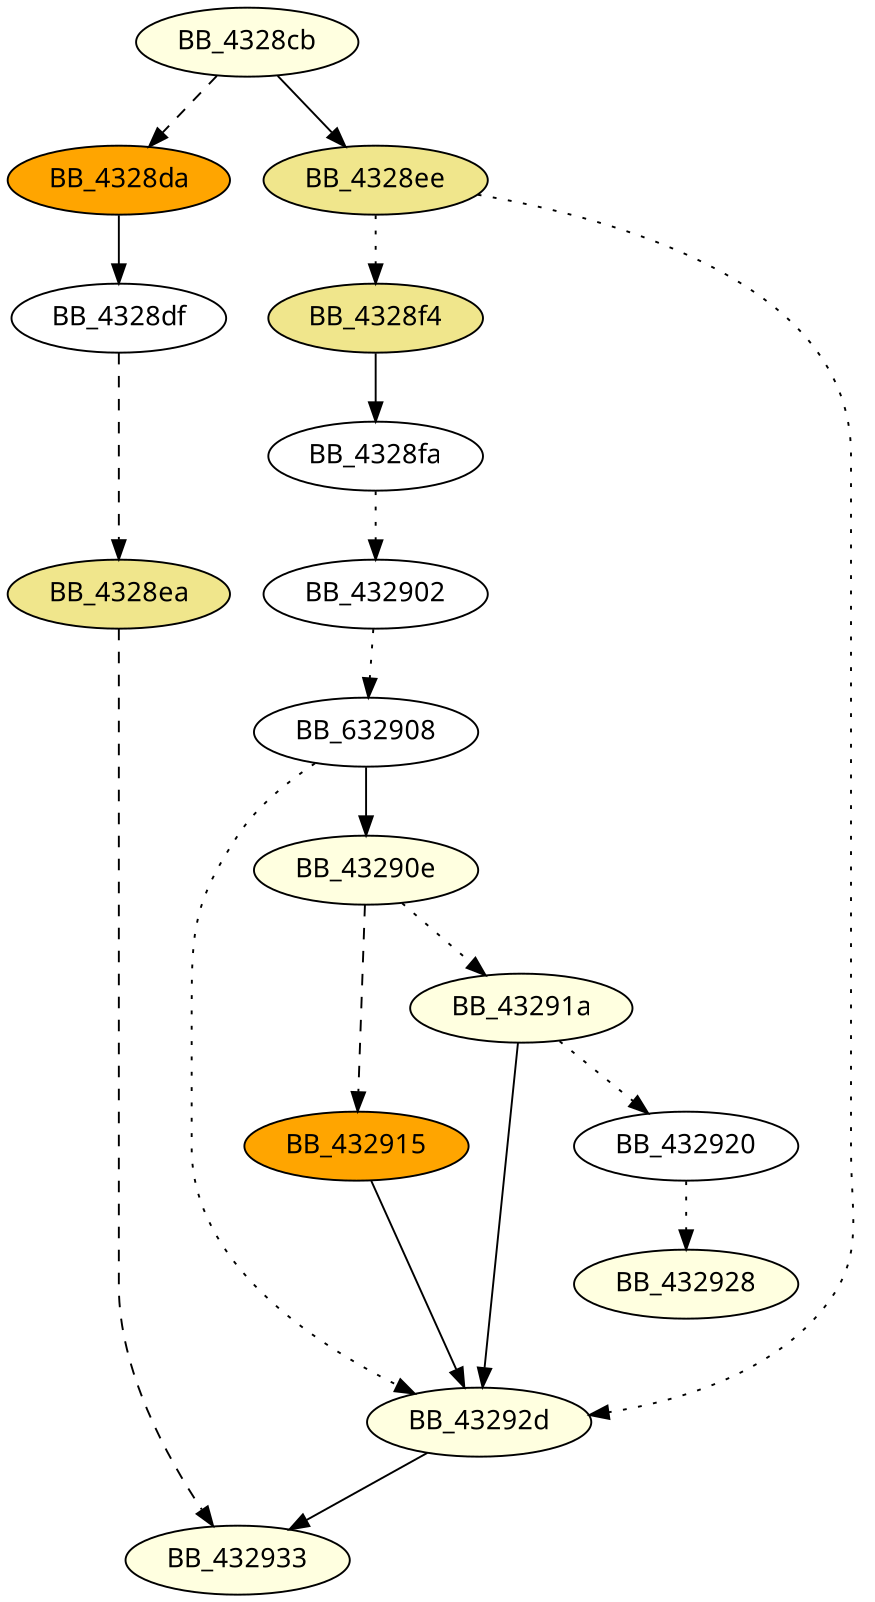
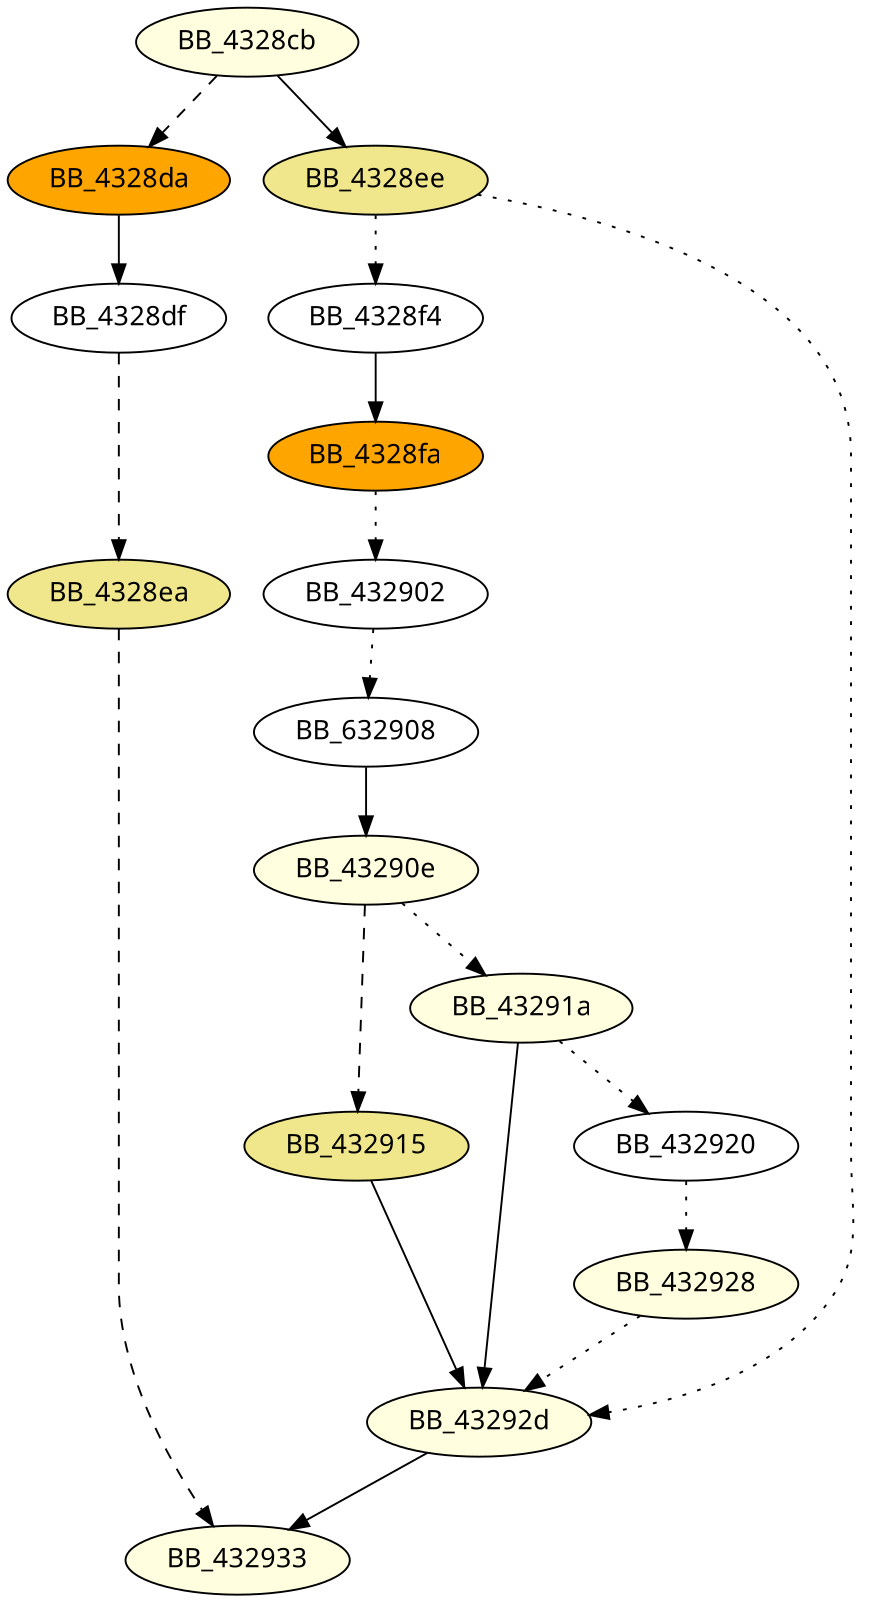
node "BB_4328f4": fillcolor khaki -> white
node "BB_4328fa": fillcolor white -> orange
edge "BB_632908" -> "BB_43292d": now "BB_432928" -> "BB_43292d"
node "BB_432915": fillcolor orange -> khaki
